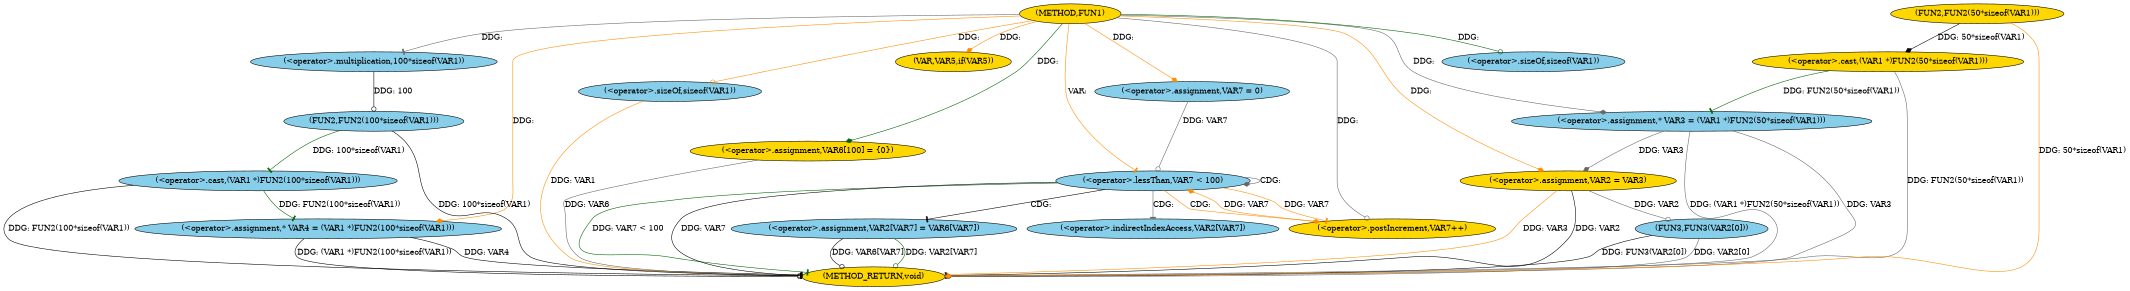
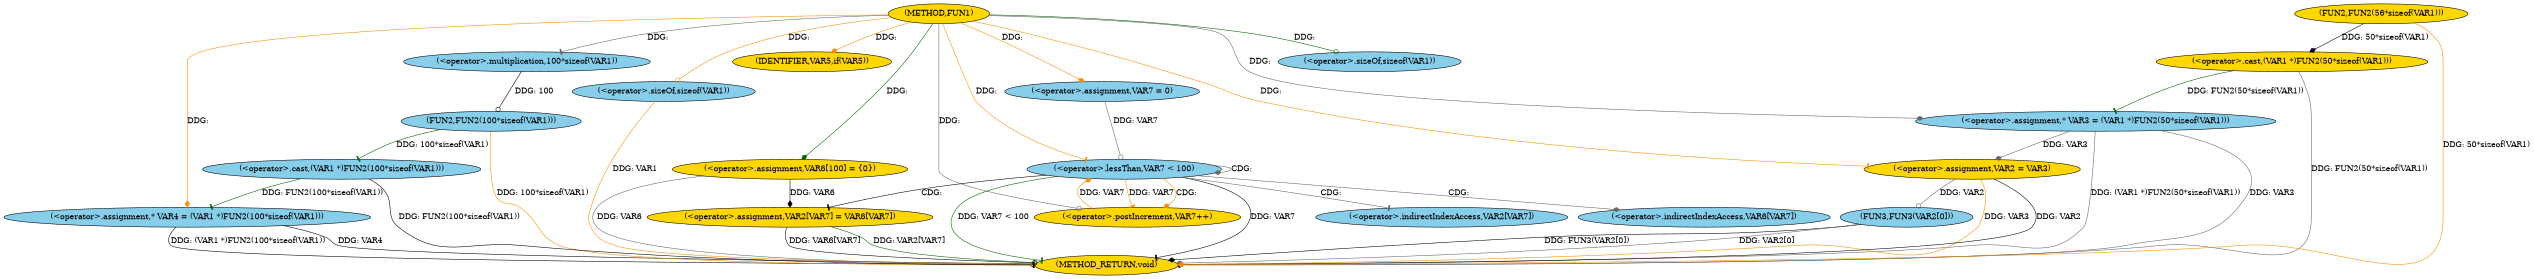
node "(FUN2,FUN2(50*sizeof(VAR1)))": label "(FUN2,FUN2(50*sizeof(VAR1)))" -> "(FUN2,FUN2(56*sizeof(VAR1)))"
edge "(METHOD,FUN1)" -> "(<operator>.assignment,VAR2 = VAR3)": arrowhead diamond -> tee
node "(VAR,VAR5,if(VAR5))": label "(VAR,VAR5,if(VAR5))" -> "(IDENTIFIER,VAR5,if(VAR5))"
edge "(METHOD,FUN1)" -> "(<operator>.lessThan,VAR7 < 100)": label "VAR: " -> "DDG: "
edge "(<operator>.assignment,VAR6[100] = {0})" -> "(<operator>.assignment,VAR2[VAR7] = VAR6[VAR7])": added, label "DDG: VAR6"
node "(<operator>.indirectIndexAccess,VAR6[VAR7])": added
node "(<operator>.assignment,VAR2[VAR7] = VAR6[VAR7])": fillcolor skyblue -> gold
edge "(FUN2,FUN2(100*sizeof(VAR1)))" -> "(METHOD_RETURN,void)": color black -> darkorange
